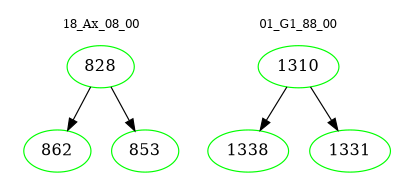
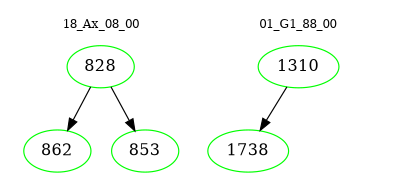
node "1338": label "1338" -> "1738"
node "1331": removed
